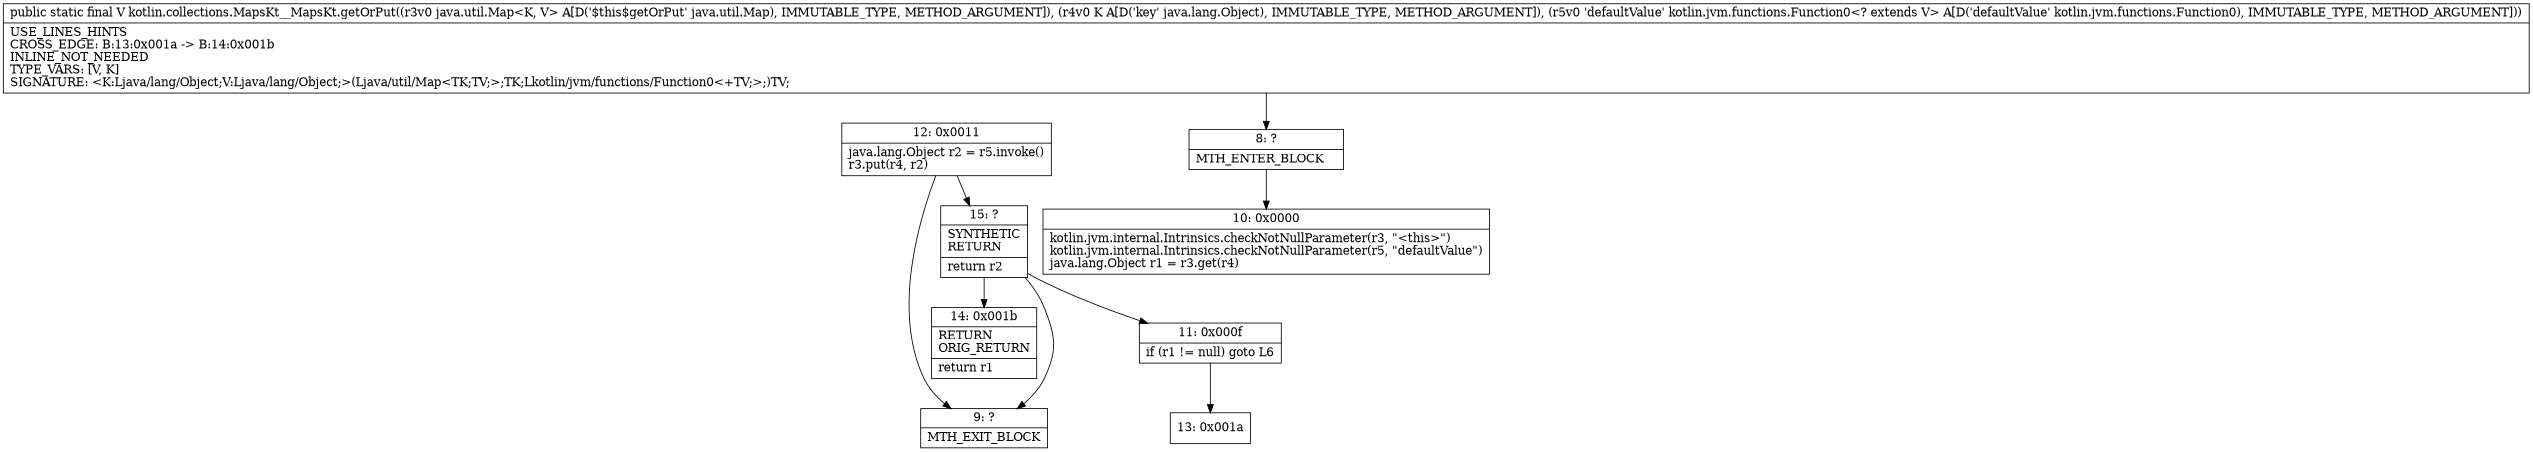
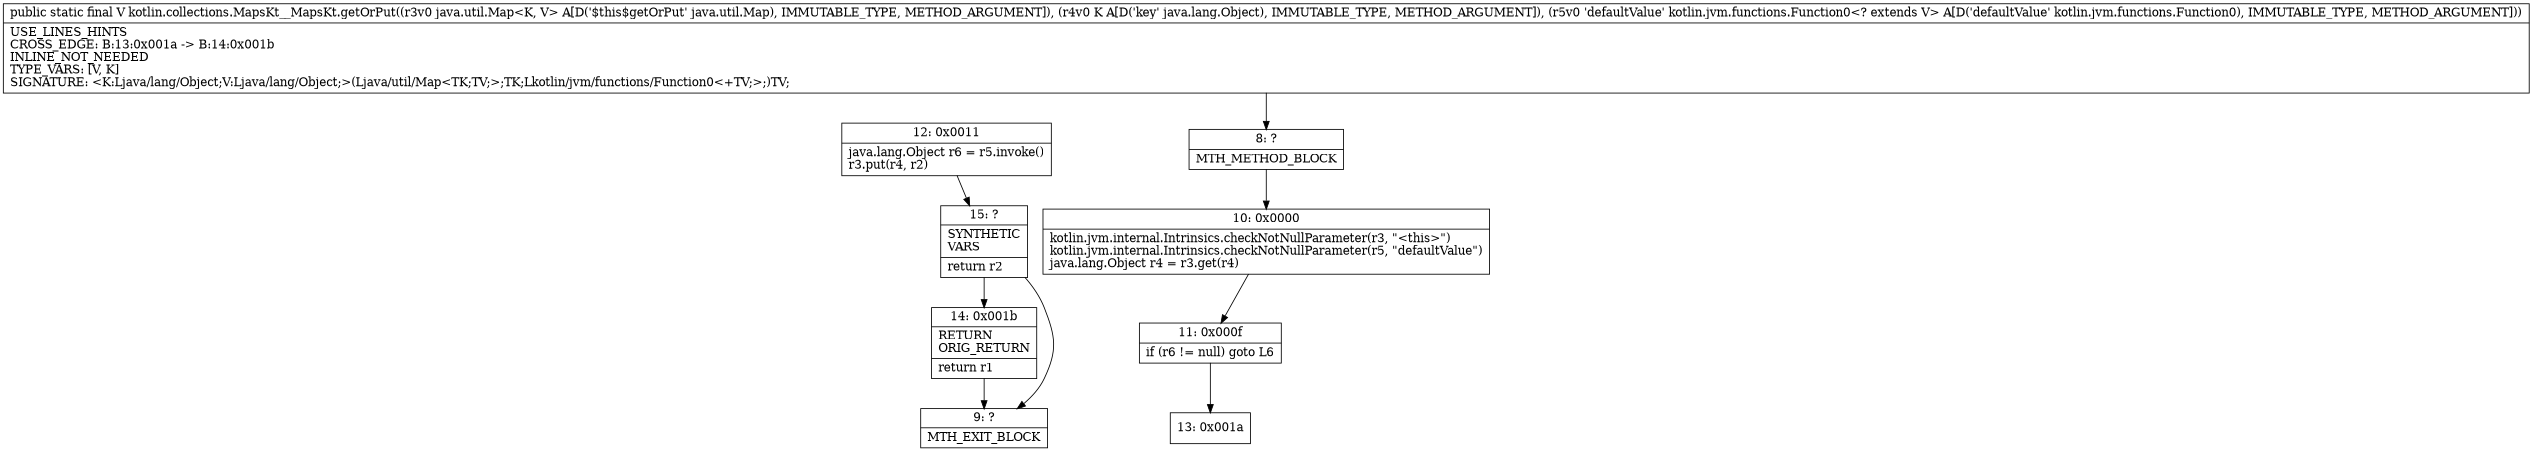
node "12: 0x0011": text "java.lang.Object r2 = r5.invoke()" -> "java.lang.Object r6 = r5.invoke()"
node "8: ?": text "MTH_ENTER_BLOCK" -> "MTH_METHOD_BLOCK"
node "15: ?": text "RETURN" -> "VARS"
node "10: 0x0000": text "java.lang.Object r1 = r3.get(r4)" -> "java.lang.Object r4 = r3.get(r4)"
edge "12: 0x0011" -> "9: ?": now "14: 0x001b" -> "9: ?"
edge "15: ?" -> "11: 0x000f": now "10: 0x0000" -> "11: 0x000f"
node "11: 0x000f": text "if (r1 != null) goto L6" -> "if (r6 != null) goto L6"
